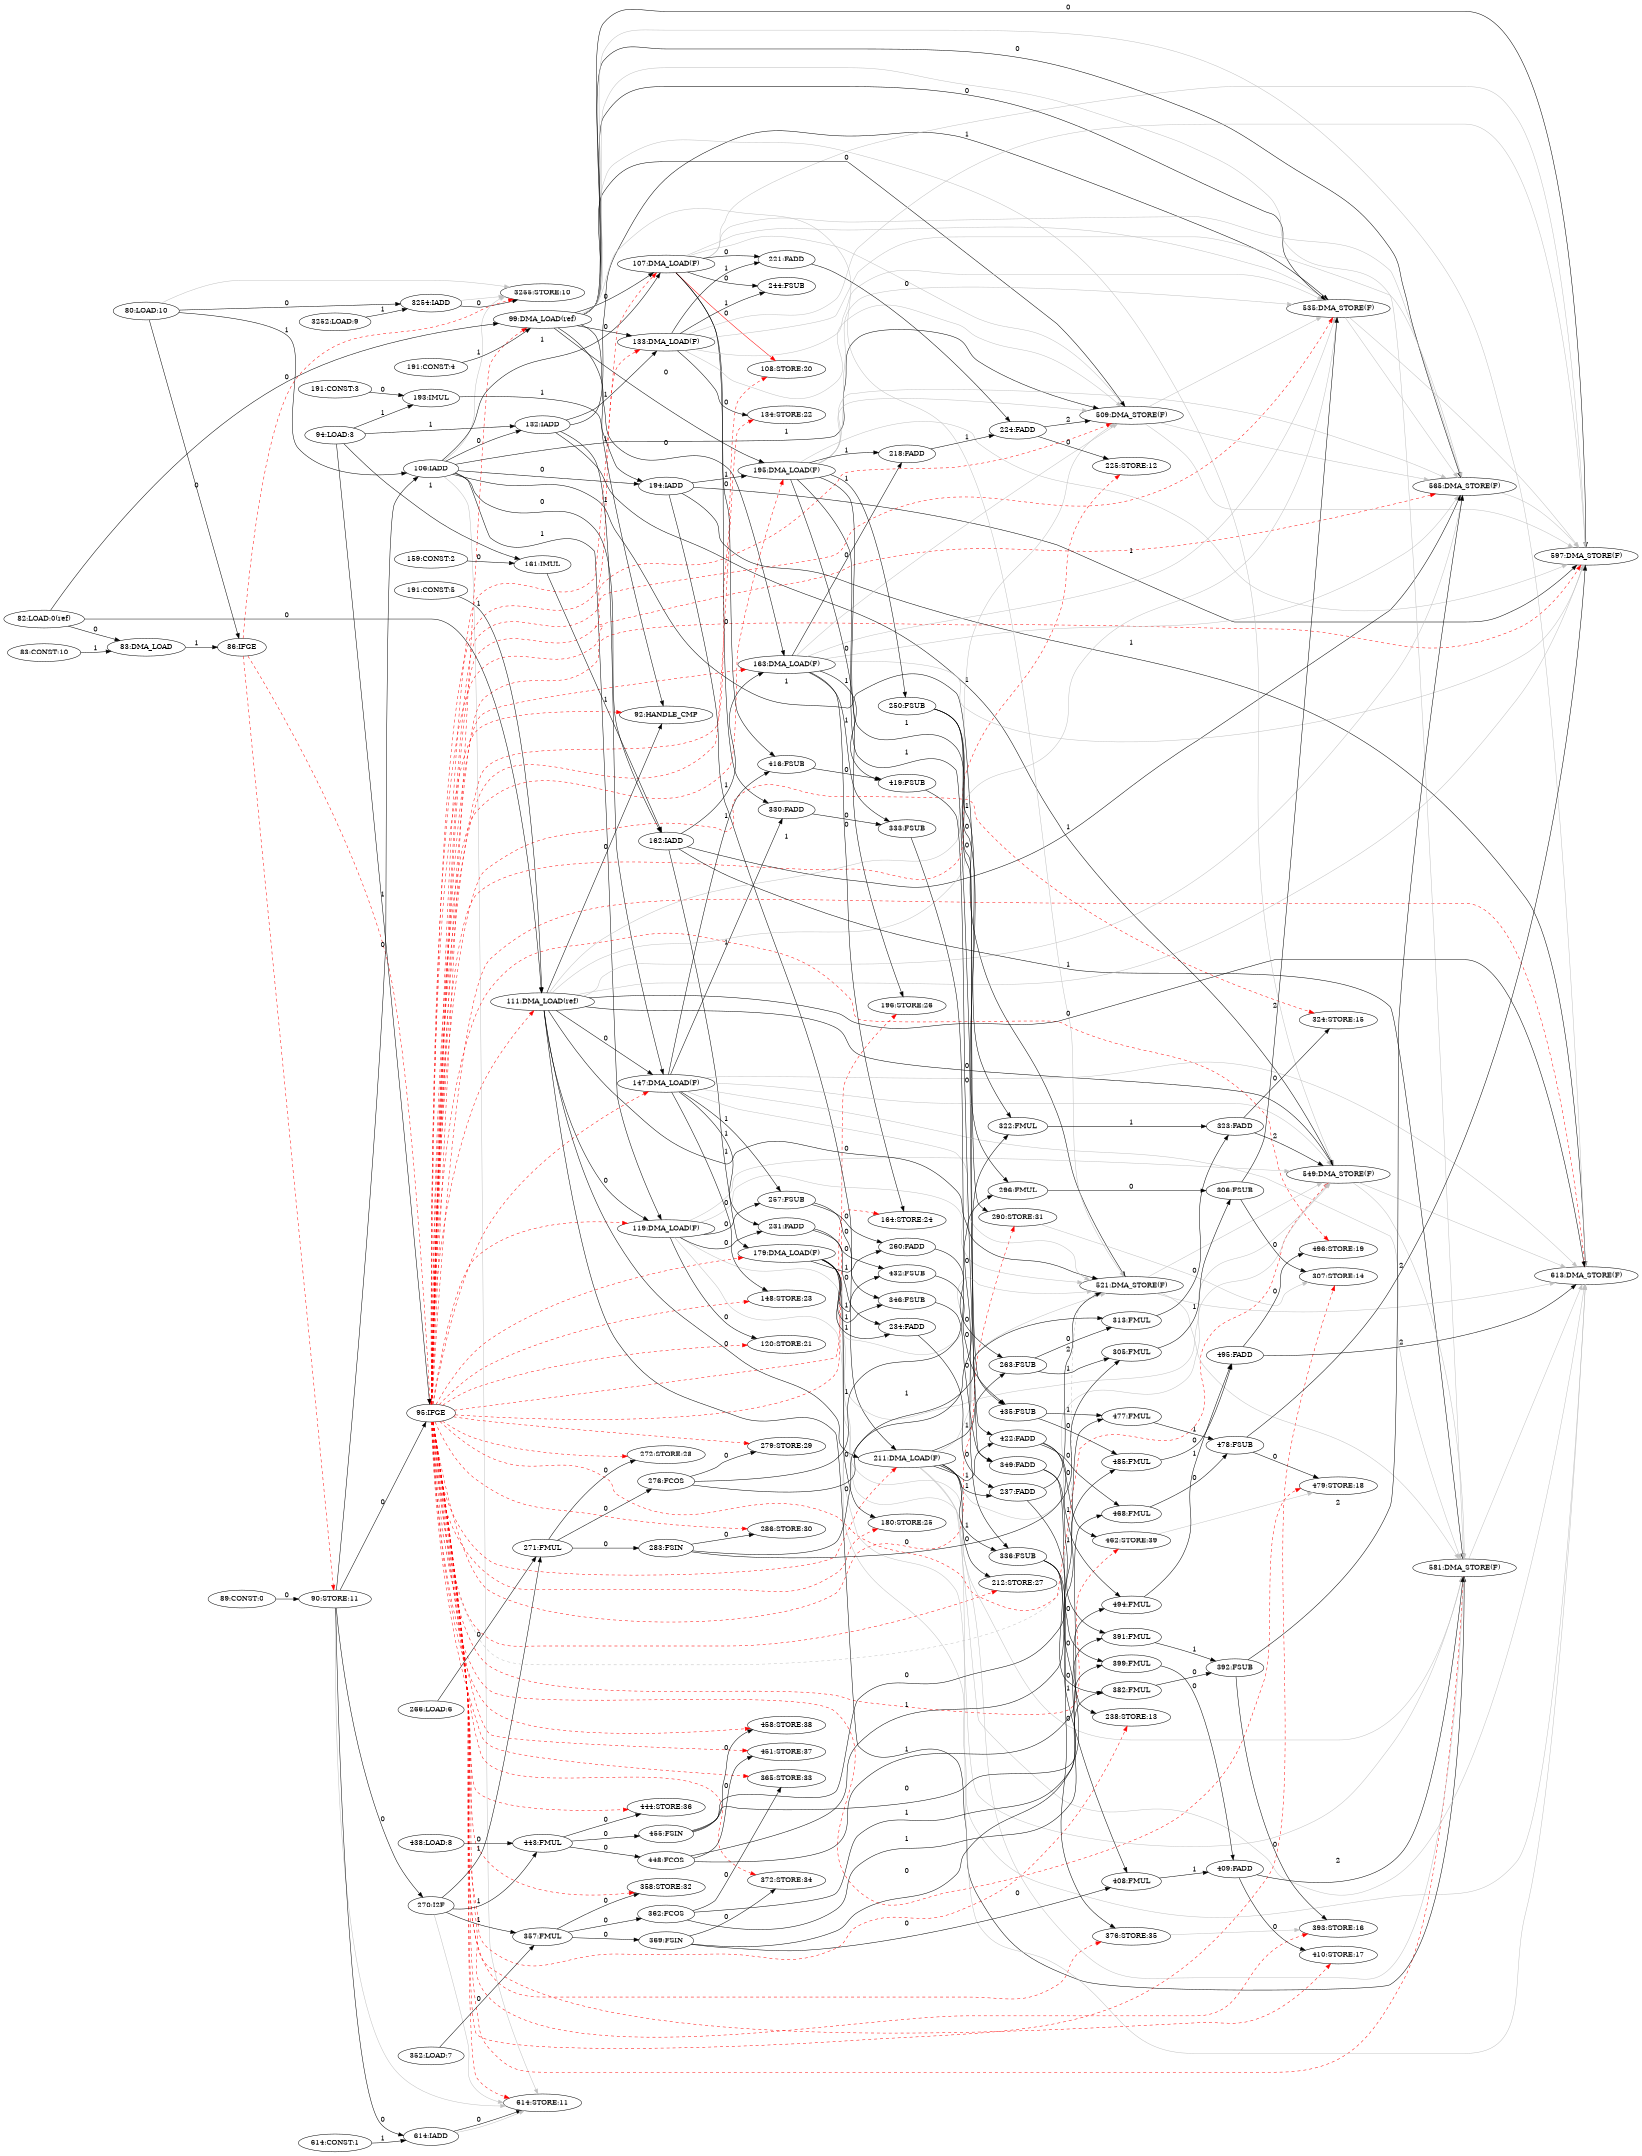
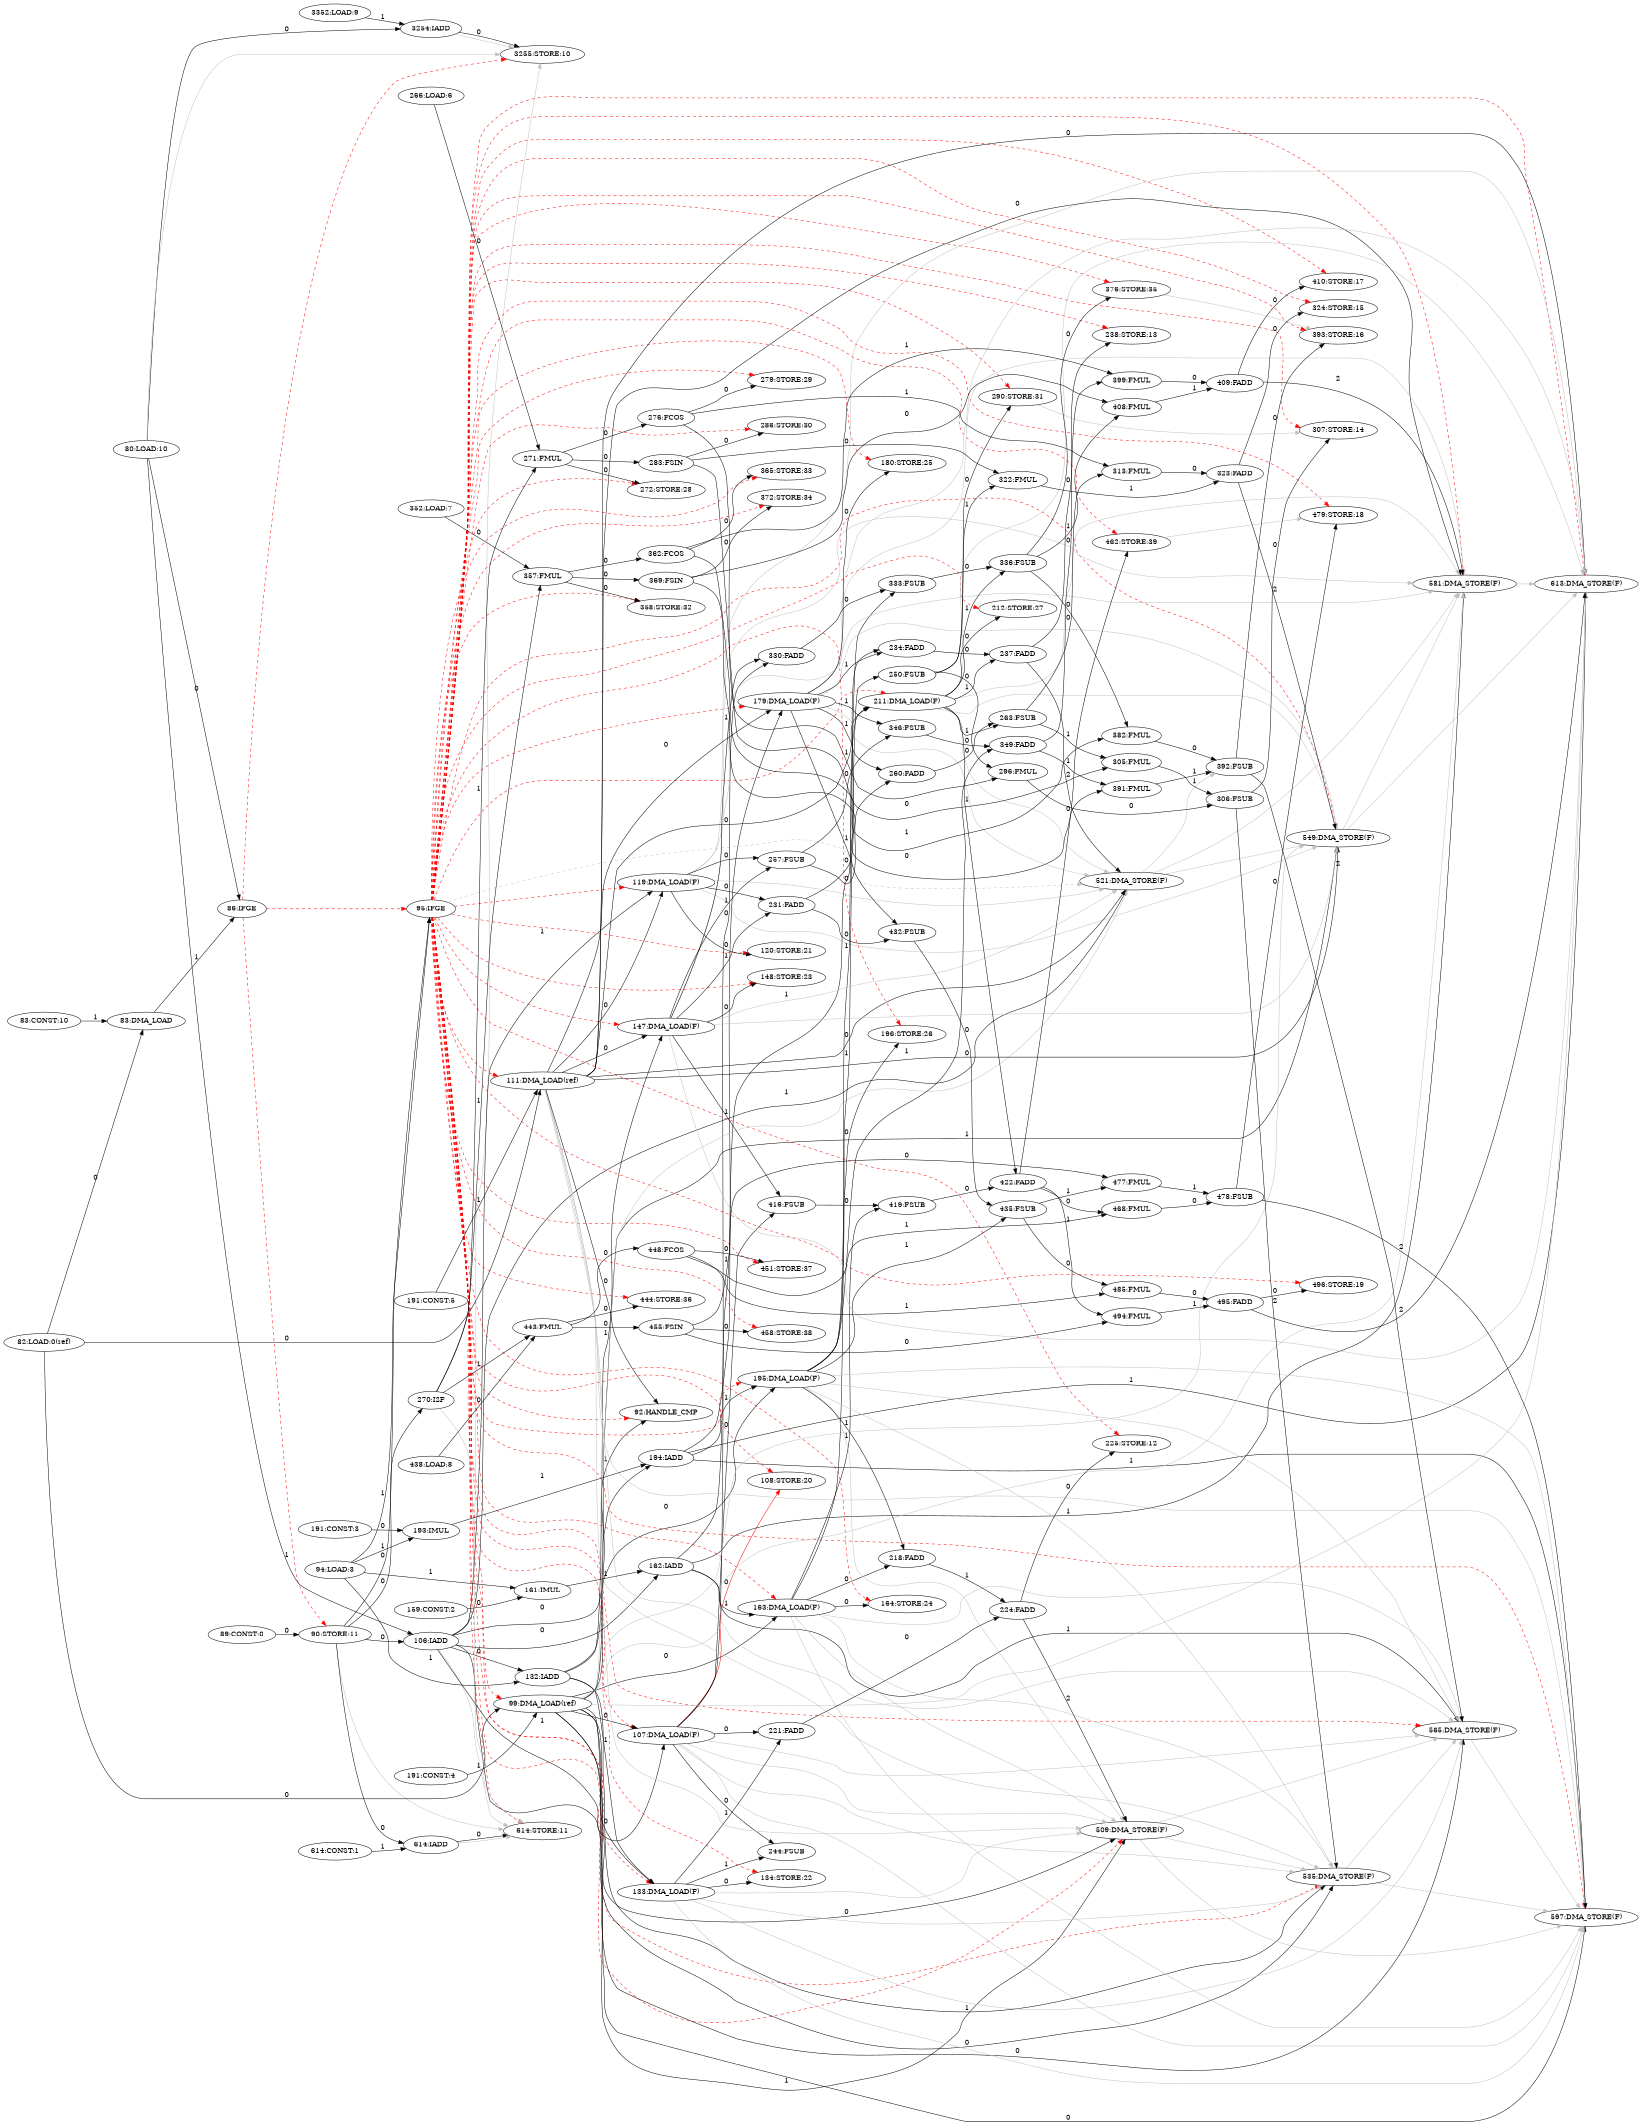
node "3252:LOAD:9": label "3252:LOAD:9" -> "3352:LOAD:9"
edge "111:DMA_LOAD(ref)" -> "179:DMA_LOAD(F)": added, label "0"
edge "521:DMA_STORE(F)" -> "613:DMA_STORE(F)": now "521:DMA_STORE(F)" -> "392:FSUB"
